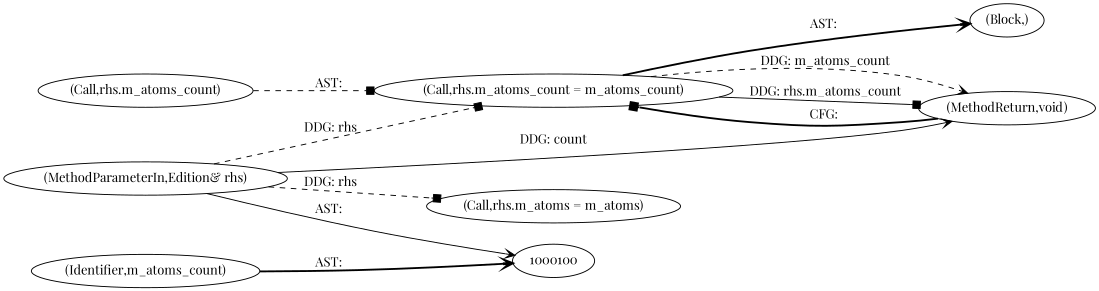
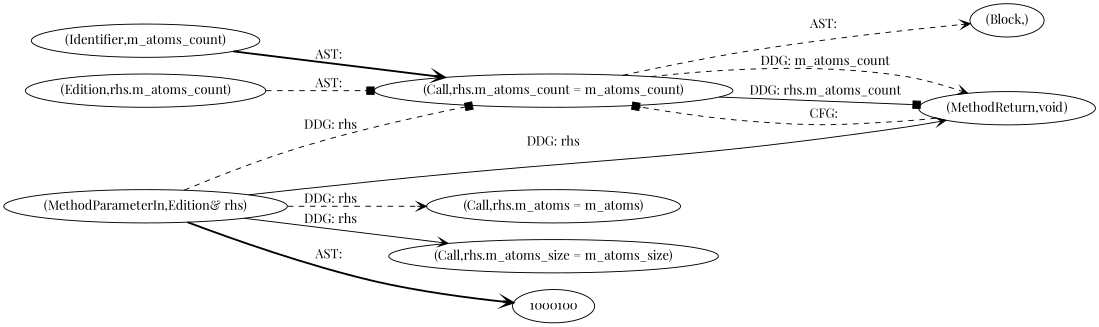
edge "(Call,rhs.m_atoms_count = m_atoms_count)" -> "(Block,)": style bold -> dashed
node "(Call,rhs.m_atoms_count)": label "(Call,rhs.m_atoms_count)" -> "(Edition,rhs.m_atoms_count)"
edge "(MethodReturn,void)" -> "(Call,rhs.m_atoms_count = m_atoms_count)": style bold -> dashed
edge "(MethodParameterIn,Edition& rhs)" -> "(MethodReturn,void)": label "DDG: count" -> "DDG: rhs"
edge "(MethodParameterIn,Edition& rhs)" -> "(Call,rhs.m_atoms = m_atoms)": arrowhead box -> vee
edge "(MethodParameterIn,Edition& rhs)" -> "1000100": style solid -> bold
node "(Call,rhs.m_atoms_size = m_atoms_size)": added
edge "(Identifier,m_atoms_count)" -> "1000100": now "(Identifier,m_atoms_count)" -> "(Call,rhs.m_atoms_count = m_atoms_count)"
